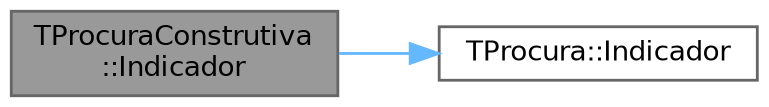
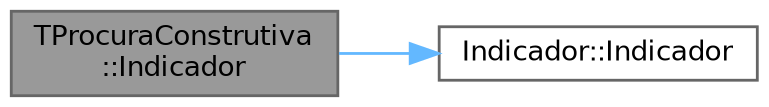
node "TProcura::Indicador": label "TProcura::Indicador" -> "Indicador::Indicador"
